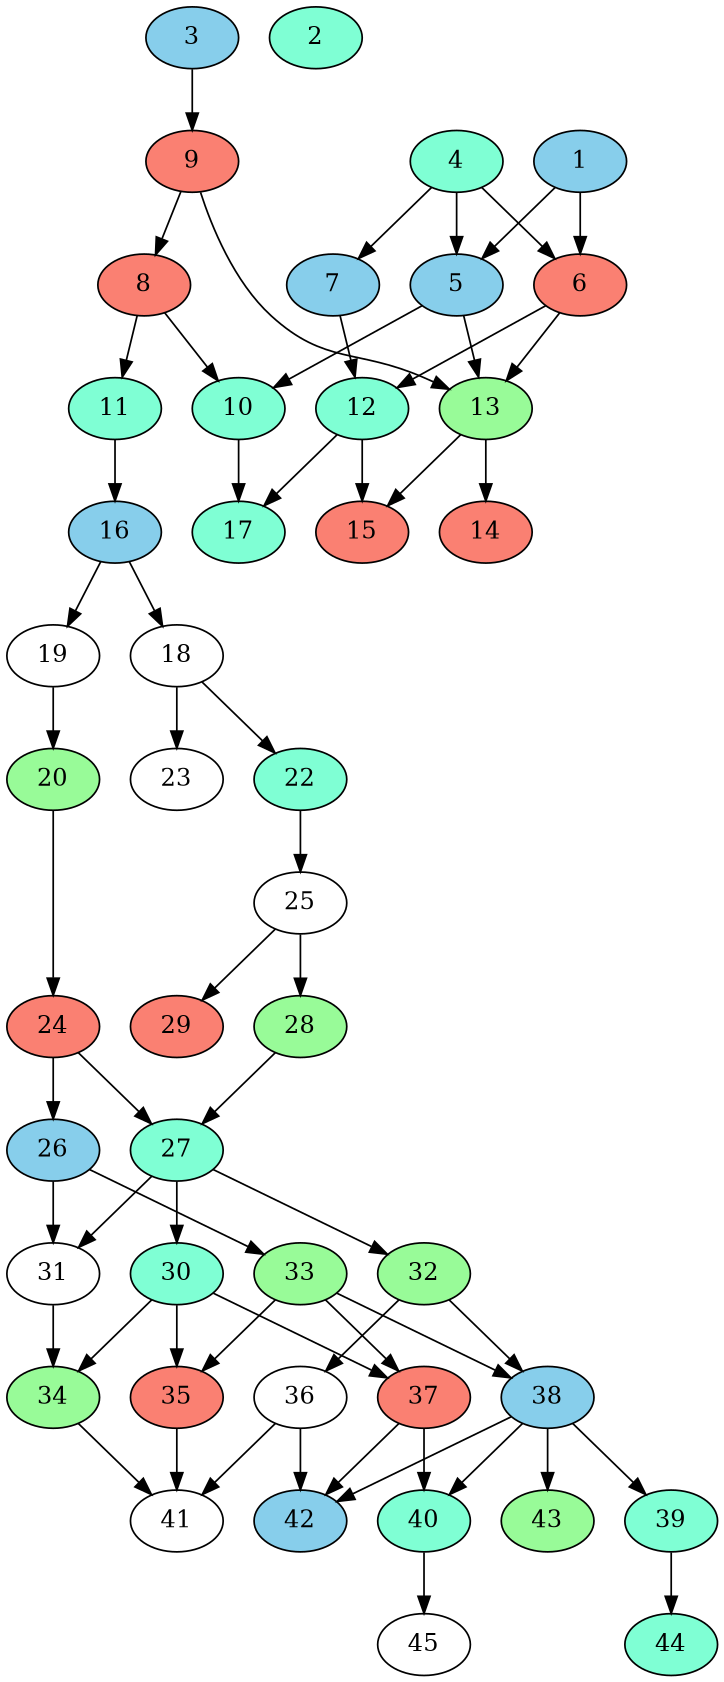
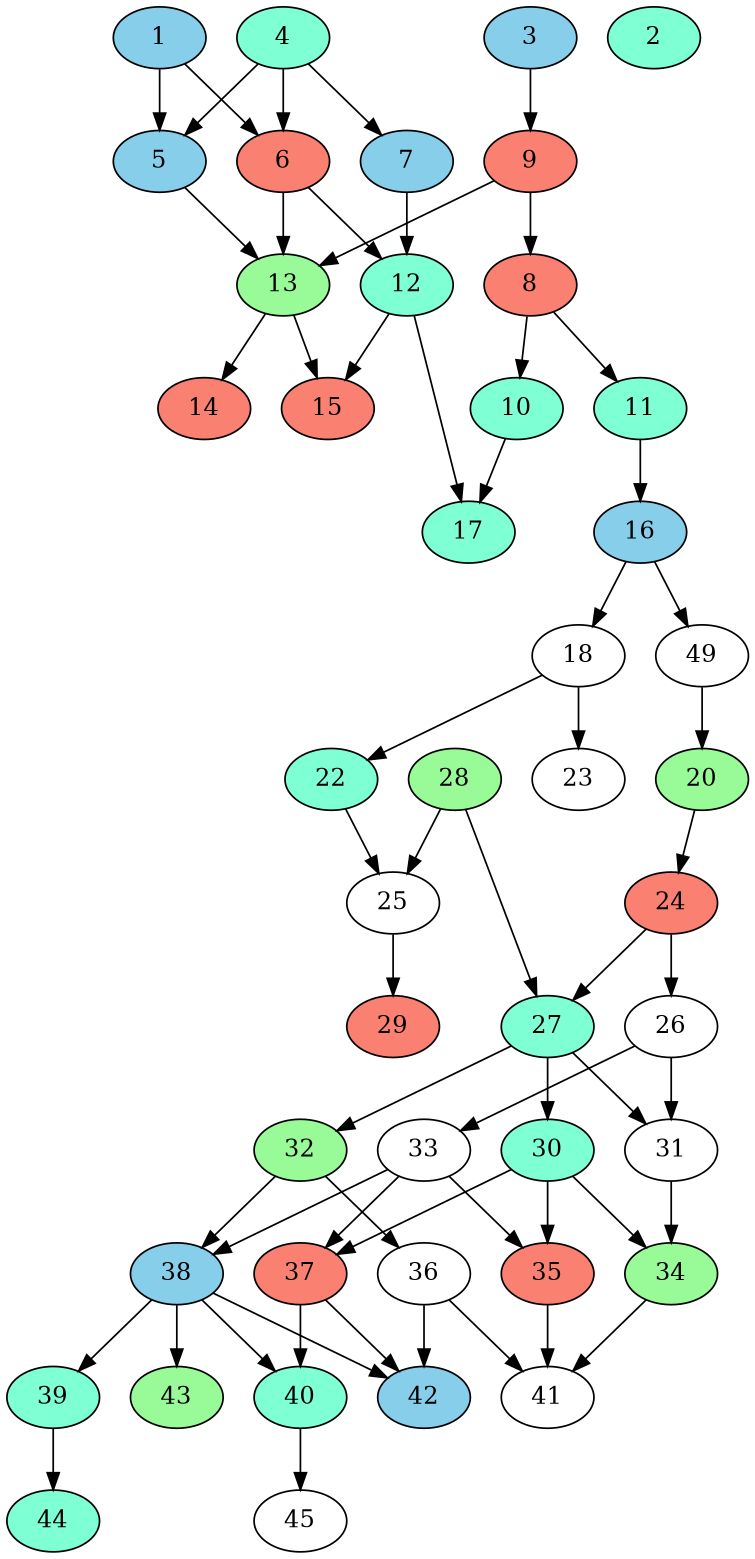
edge "5" -> "10": removed
node "19": label "19" -> "49"
edge "25" -> "28": reversed
node "26": fillcolor skyblue -> white
node "33": fillcolor palegreen -> white
